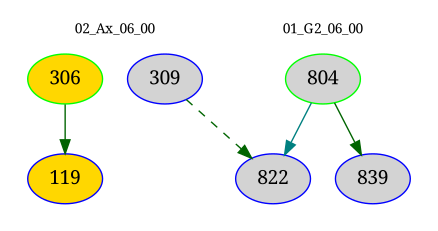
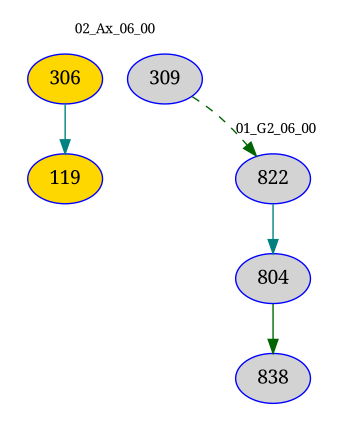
node "306": color green -> blue
node "804": color green -> blue
edge "306" -> "119": color darkgreen -> teal
edge "804" -> "822": reversed
node "839": label "839" -> "838"
